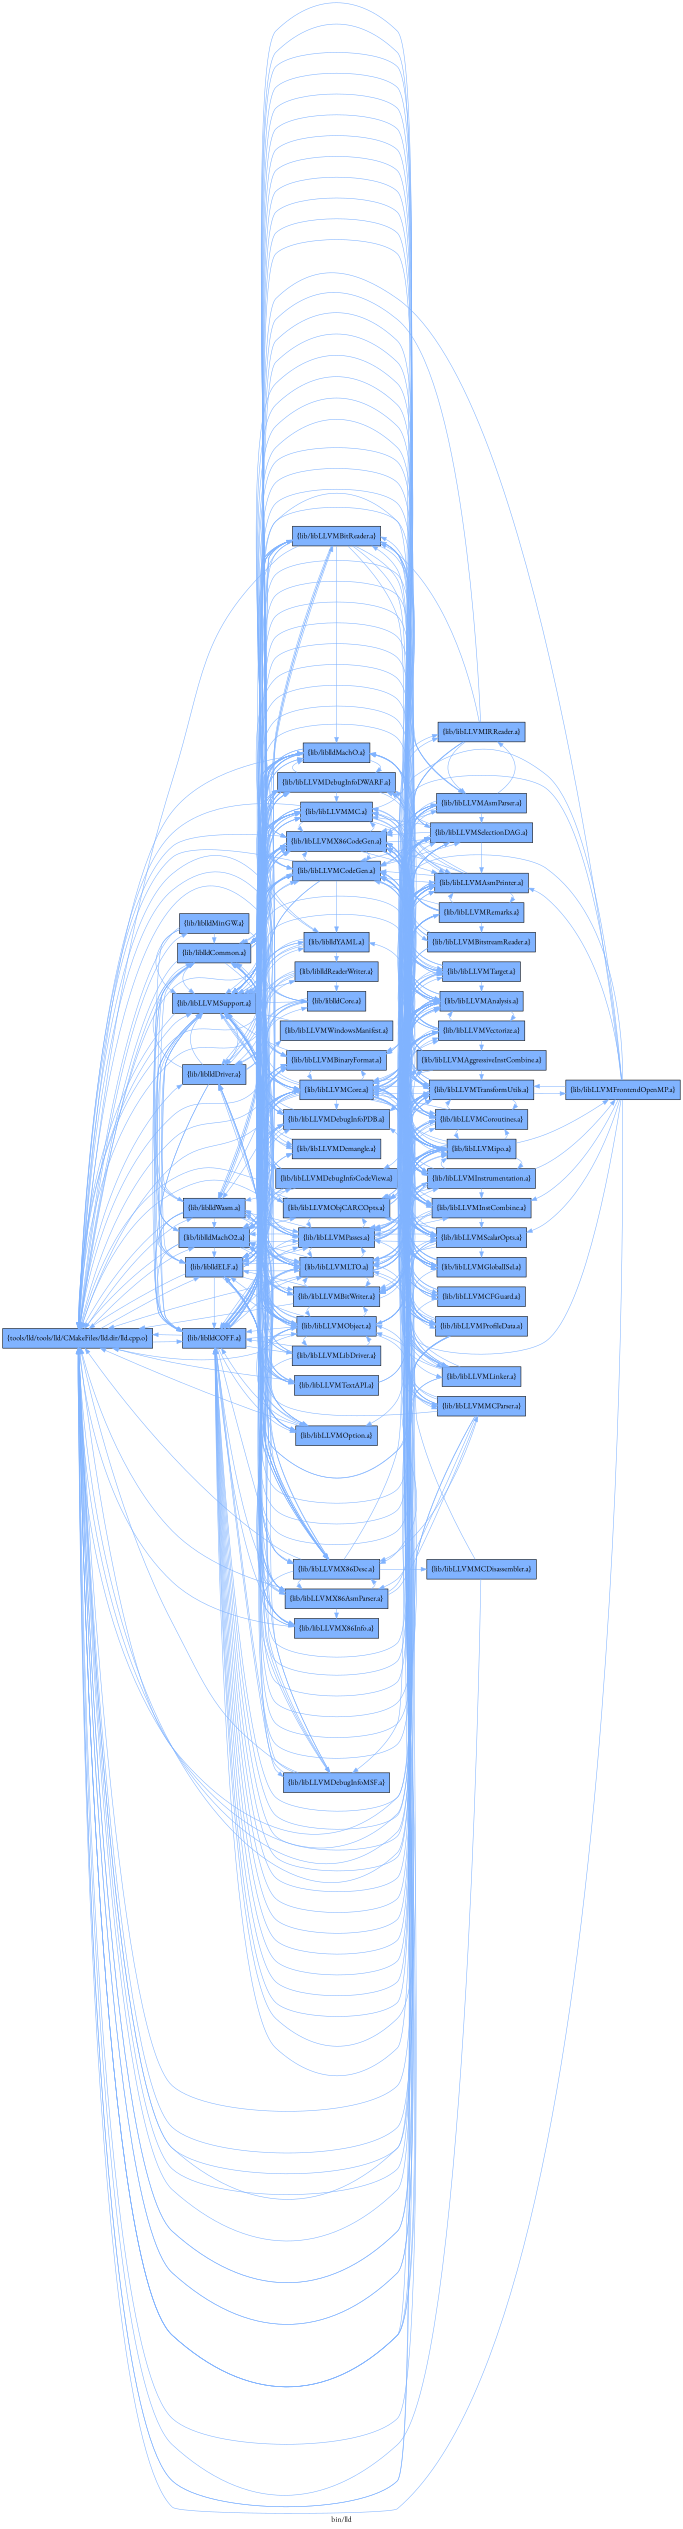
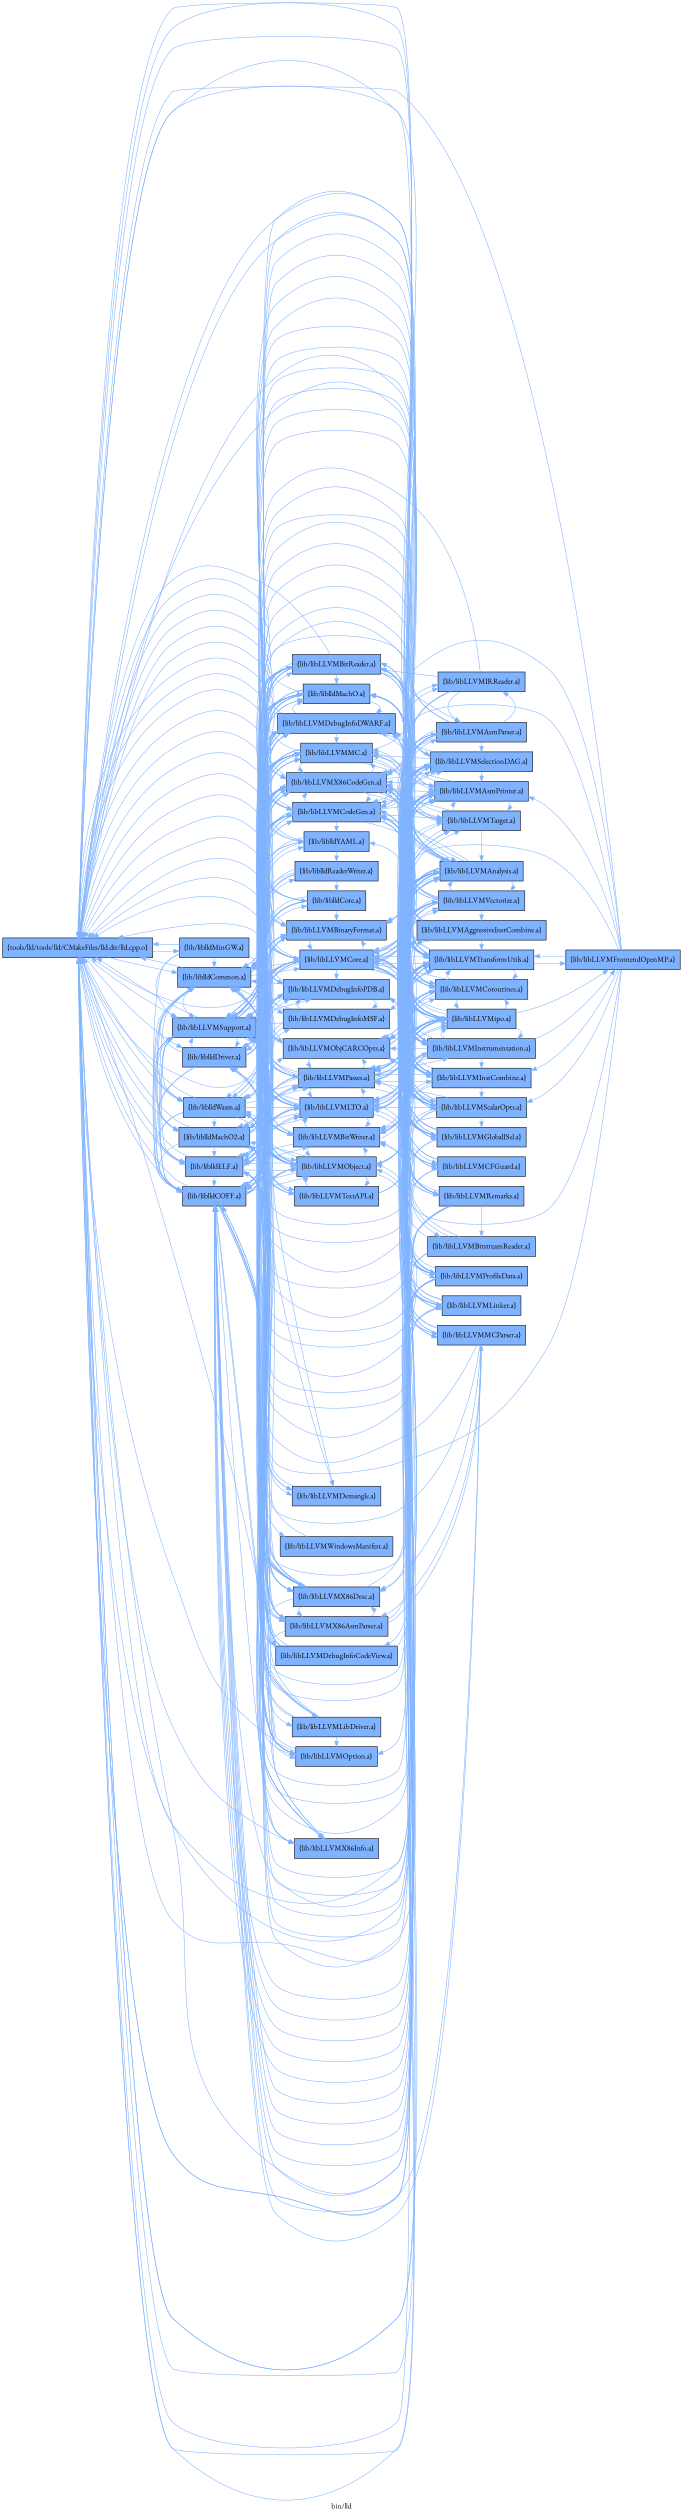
edge "{lib/libLLVMAnalysis.a}" -> "{lib/libLLVMAsmParser.a}": now "{lib/libLLVMAnalysis.a}" -> "{lib/liblldMachO.a}"
edge "{lib/libLLVMScalarOpts.a}" -> "{lib/libLLVMCodeGen.a}": added
node "{lib/libLLVMMCDisassembler.a}": removed
